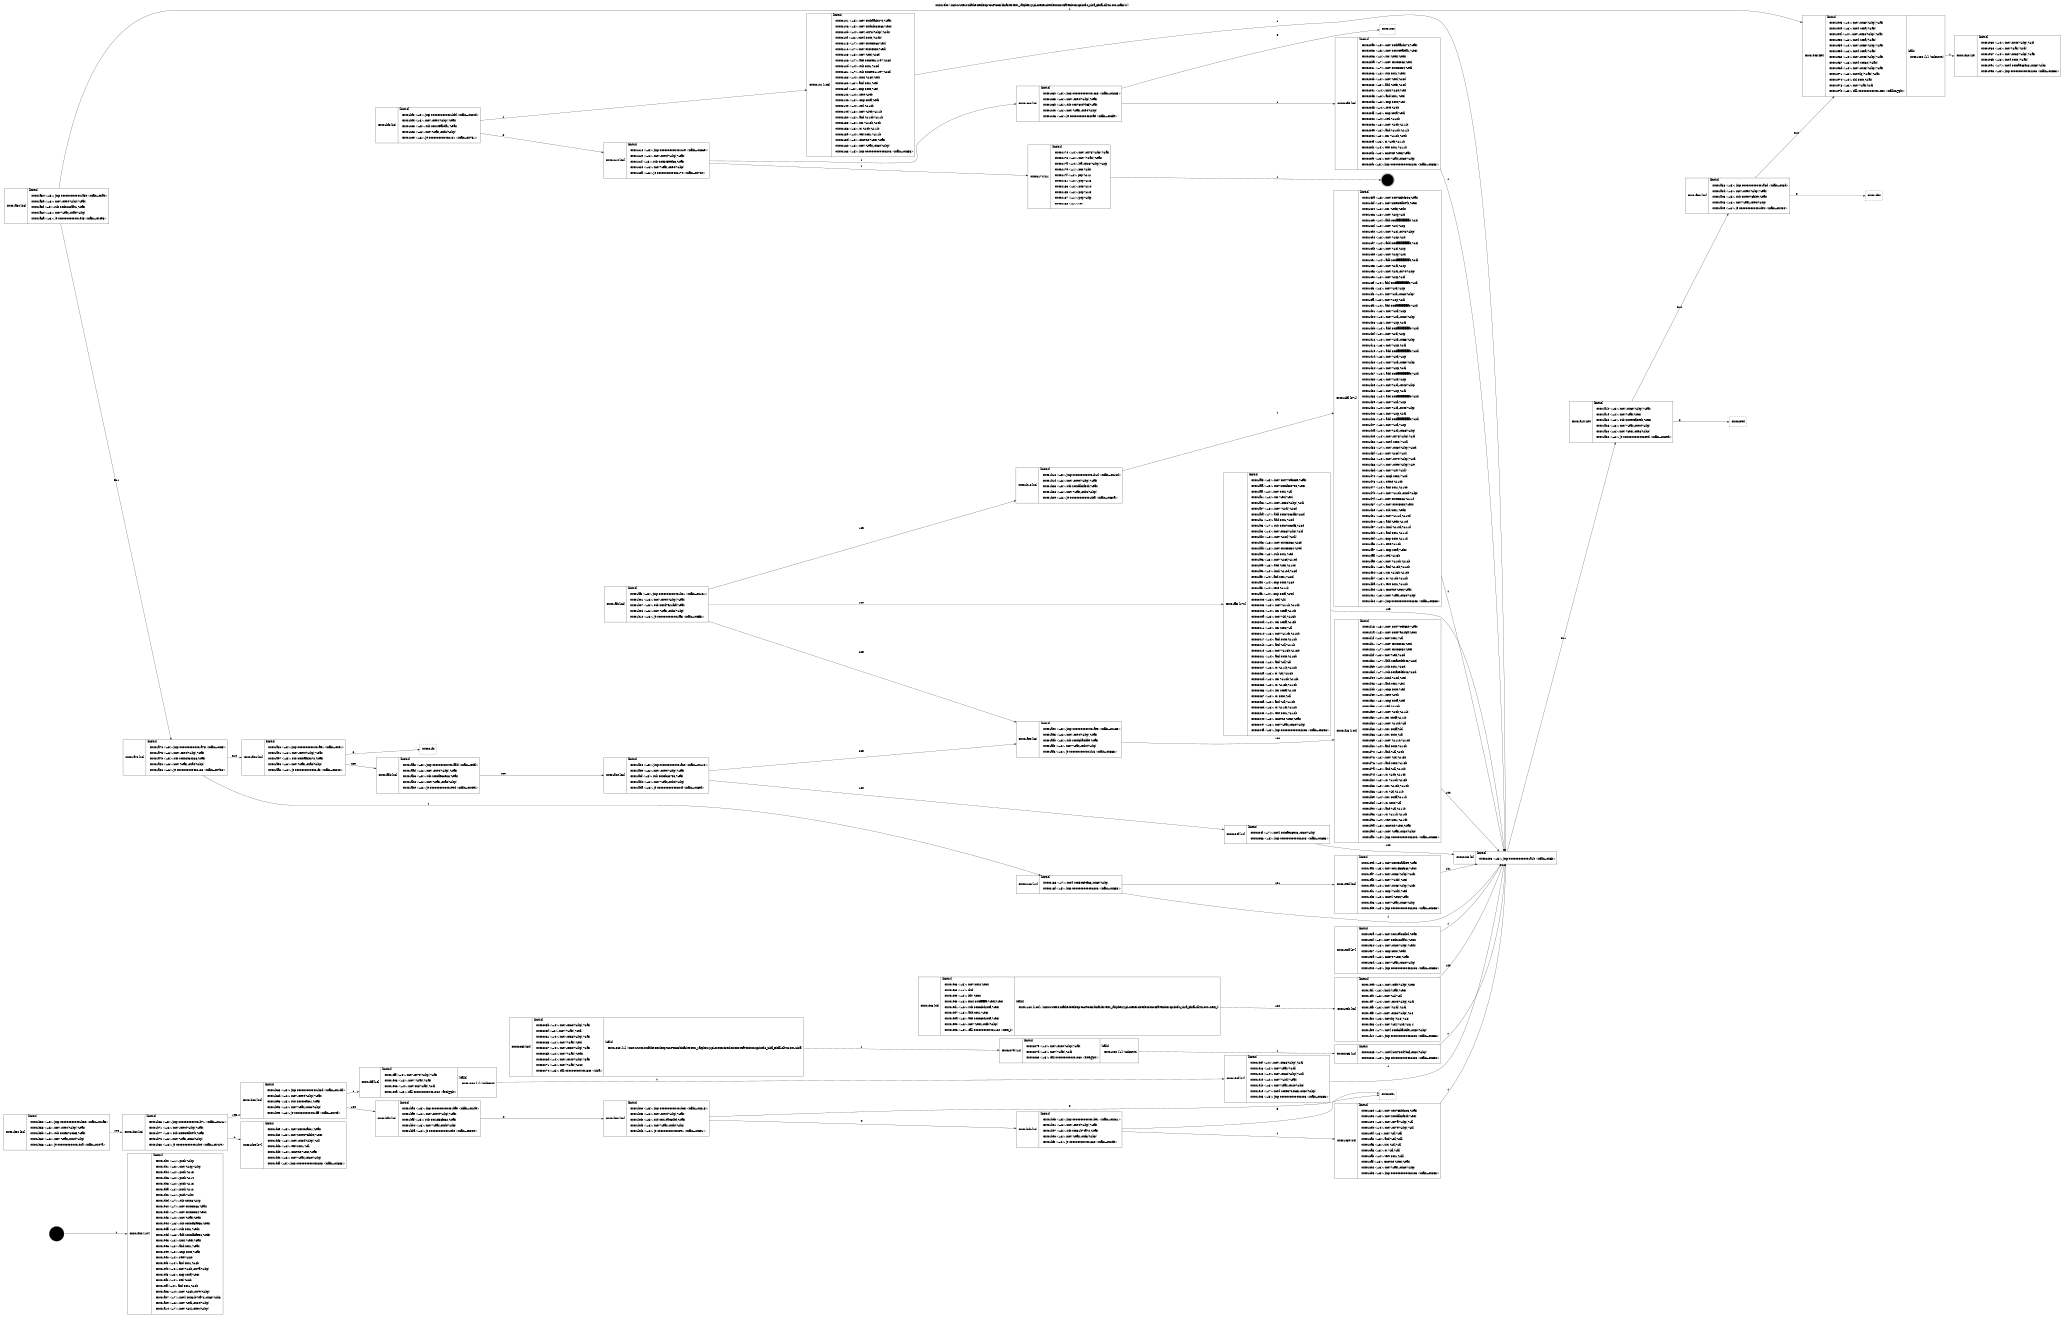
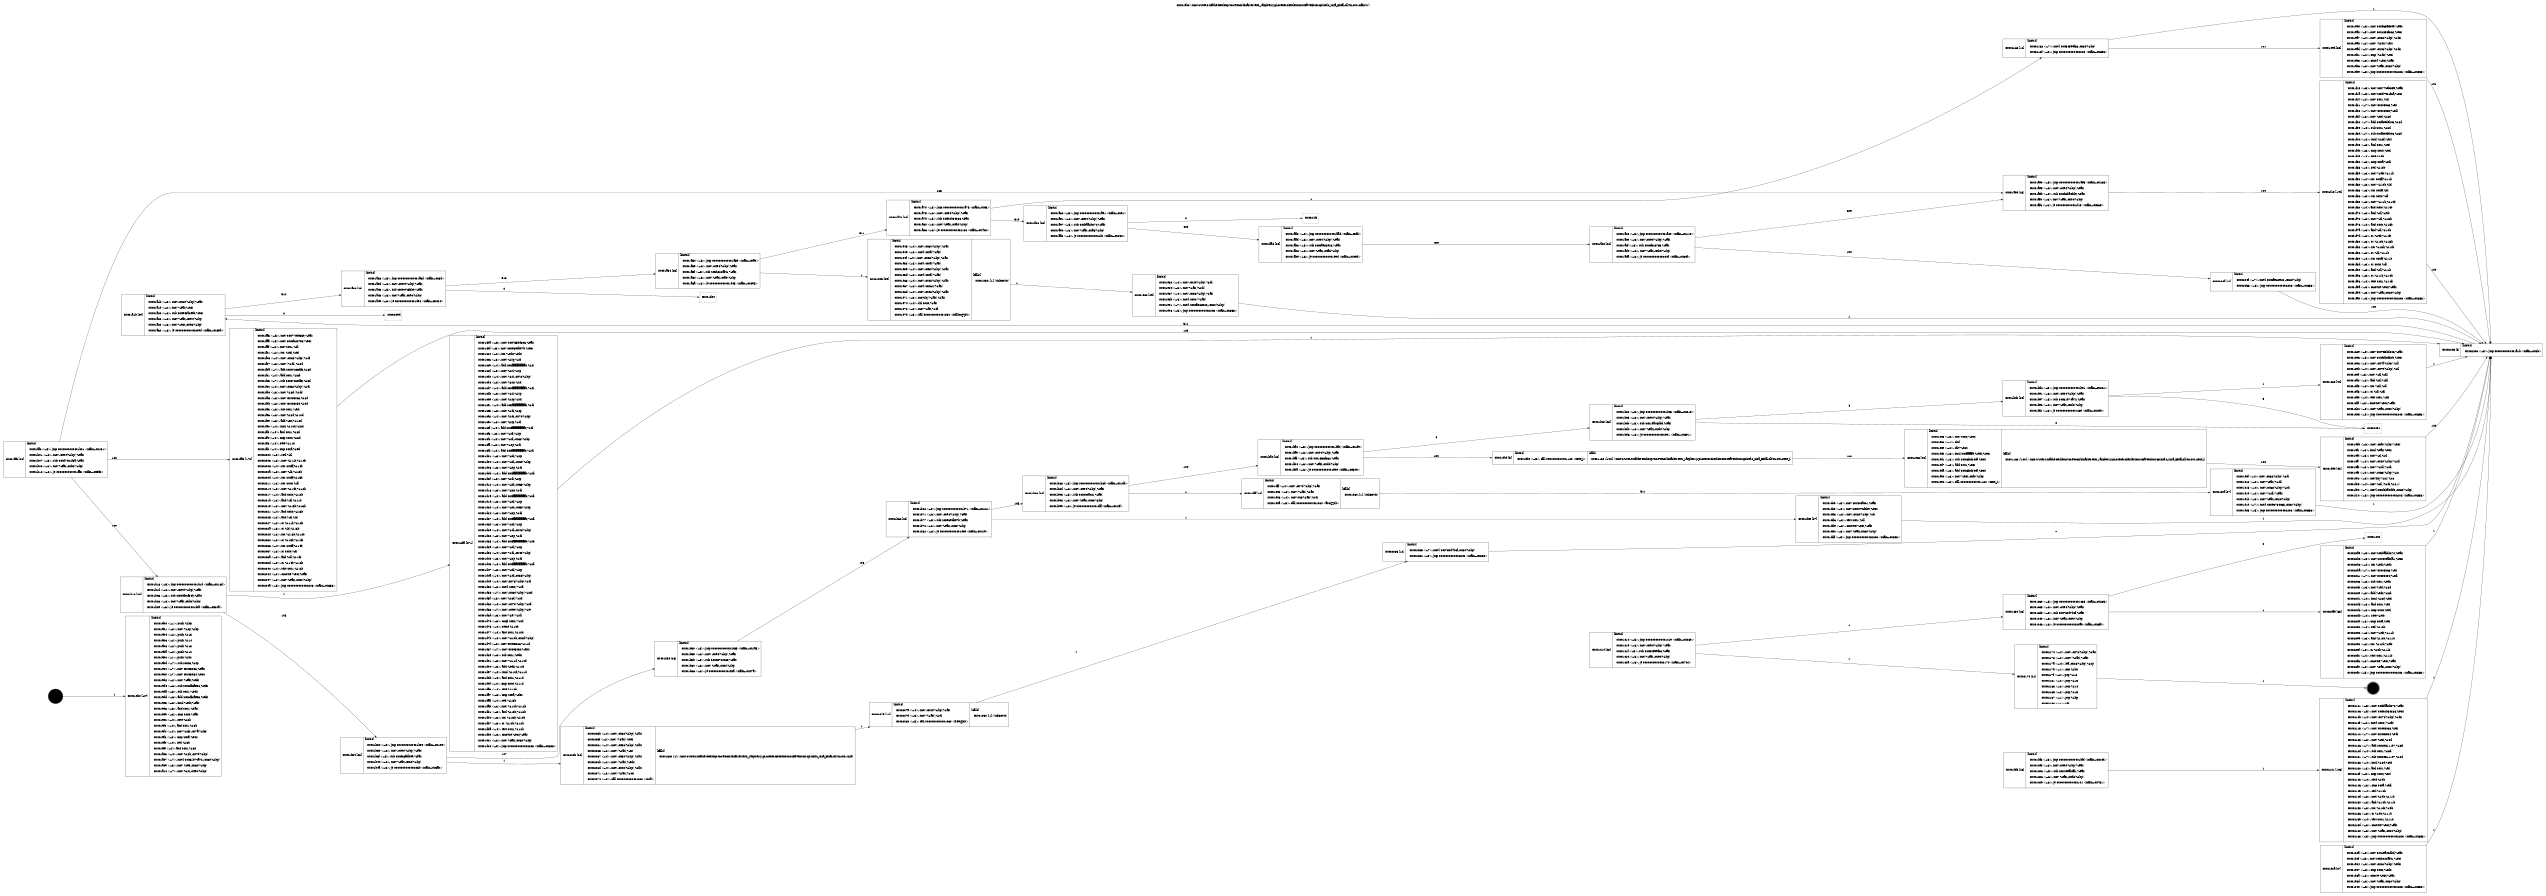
edge "0x401a38 [28]" -> "0x401e45 [59]": now "0x401a38 [28]" -> "0x401a54 [28]"
edge "0x401bf8 [28]" -> "0x401c14 [28]": removed, label "2"
edge "0x401e80 [29]" -> "0x402203 [5]": added, label "1"
node "0x401ebe [5]": added
edge "0x401dc9 [27]" -> "0x402203 [5]": added, label "1"
node "0x401b34 [28]": added
edge "0x401dff [16]" -> "0x401e0f [27]": label " 1" -> " 511"
